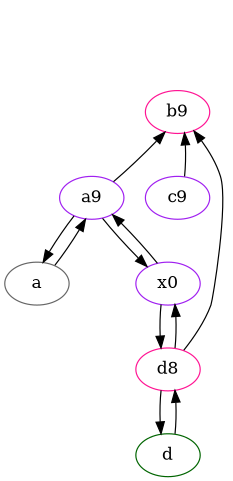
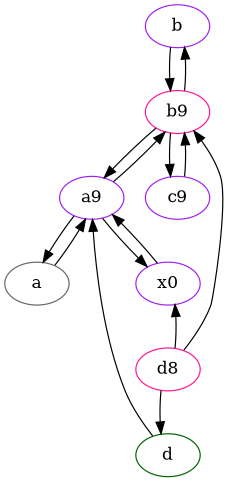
node "b": added
edge "b9" -> "a9": added
edge "b9" -> "c9": added
edge "x0" -> "d8": removed
edge "d" -> "d8": now "d" -> "a9"
